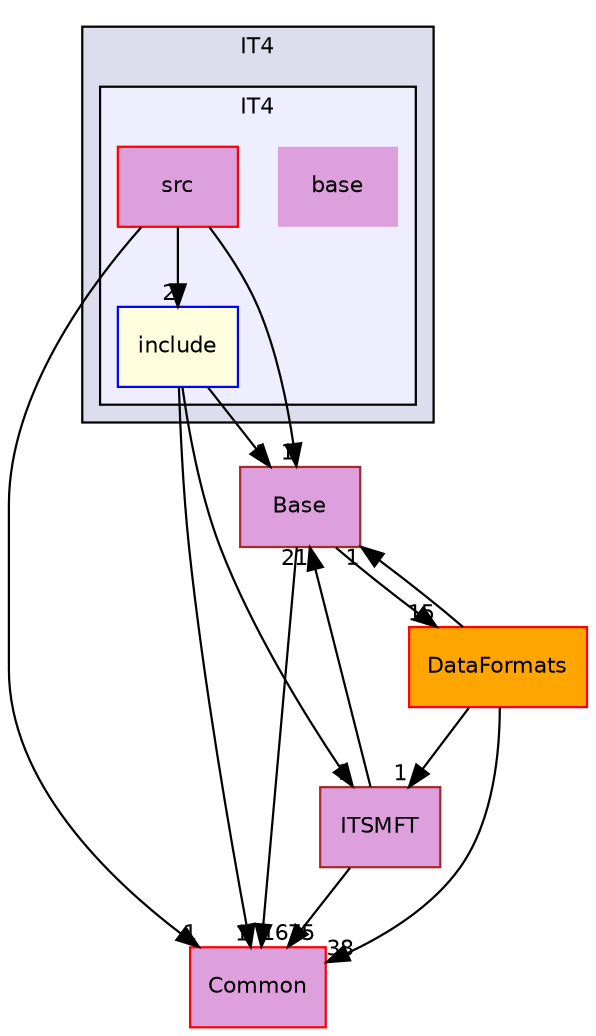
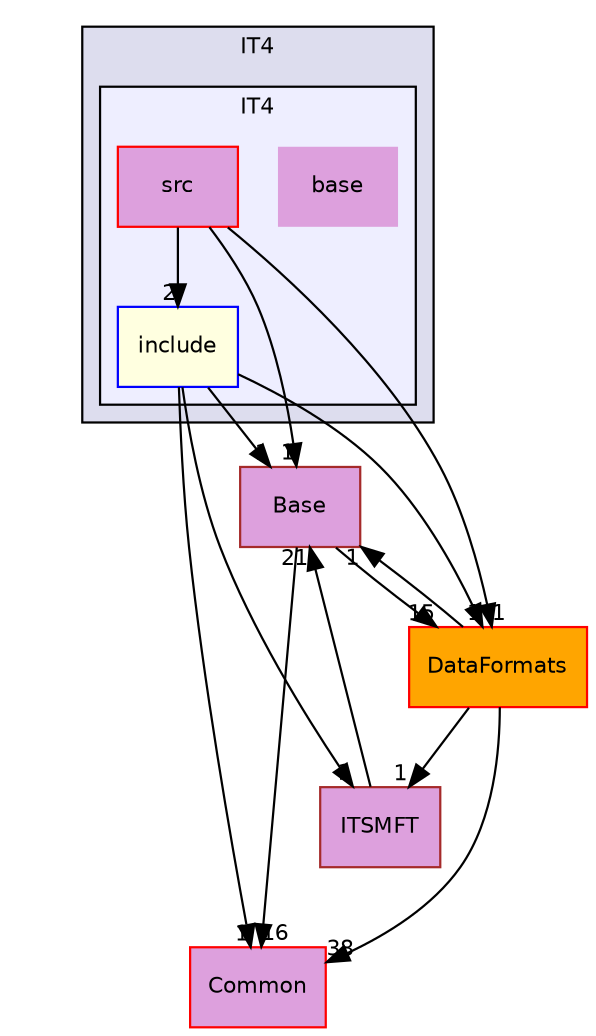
edge "include" -> "DataFormats": added
edge "src" -> "Common": now "src" -> "DataFormats"
edge "ITSMFT" -> "Common": removed
